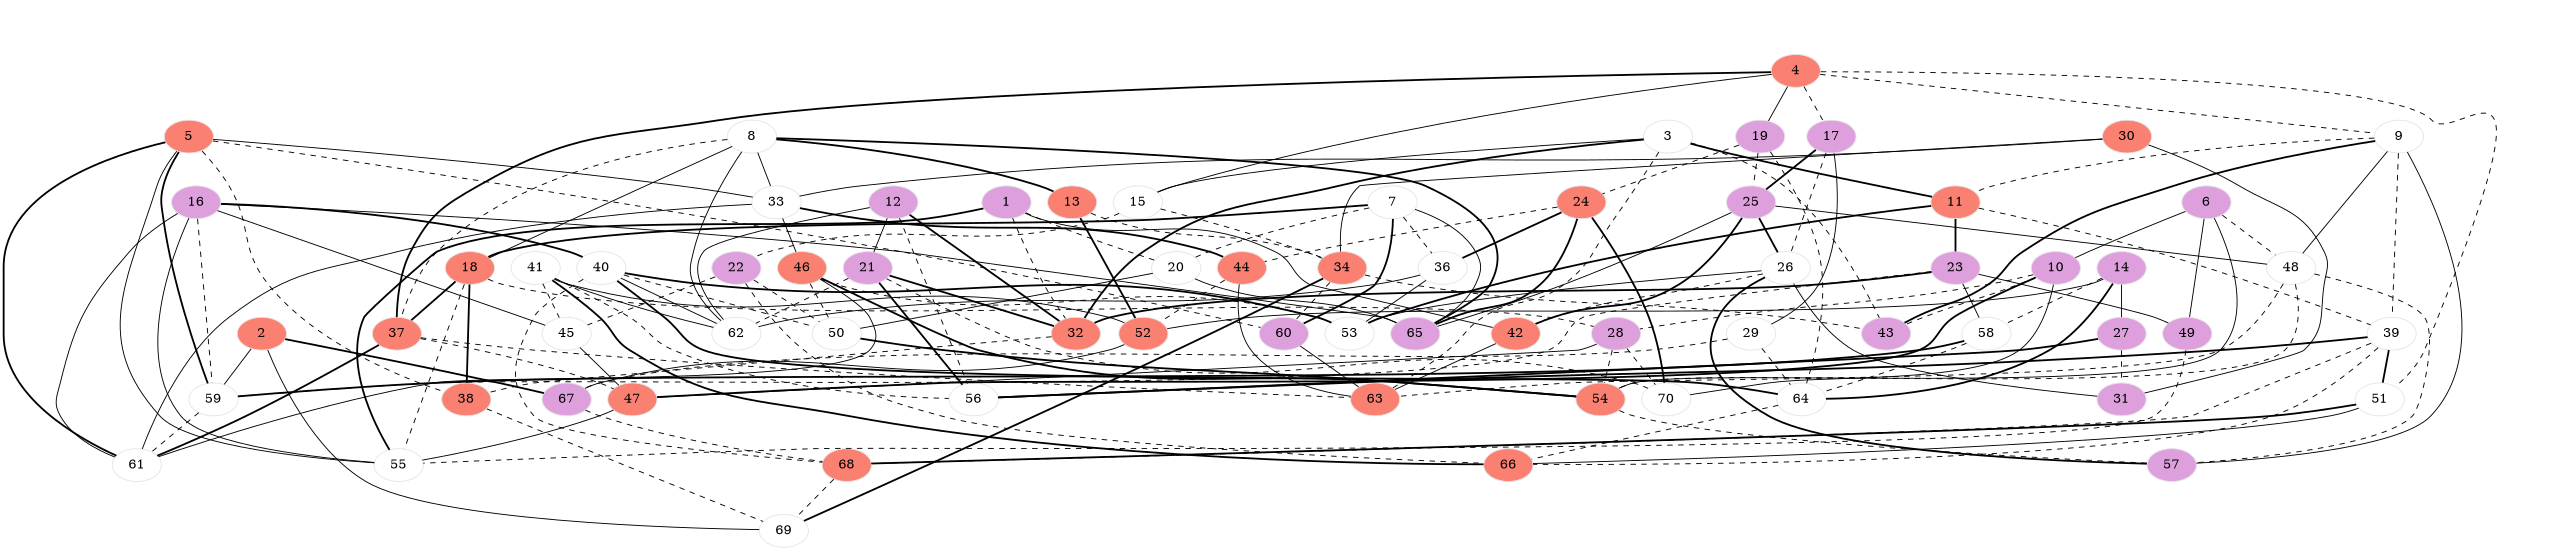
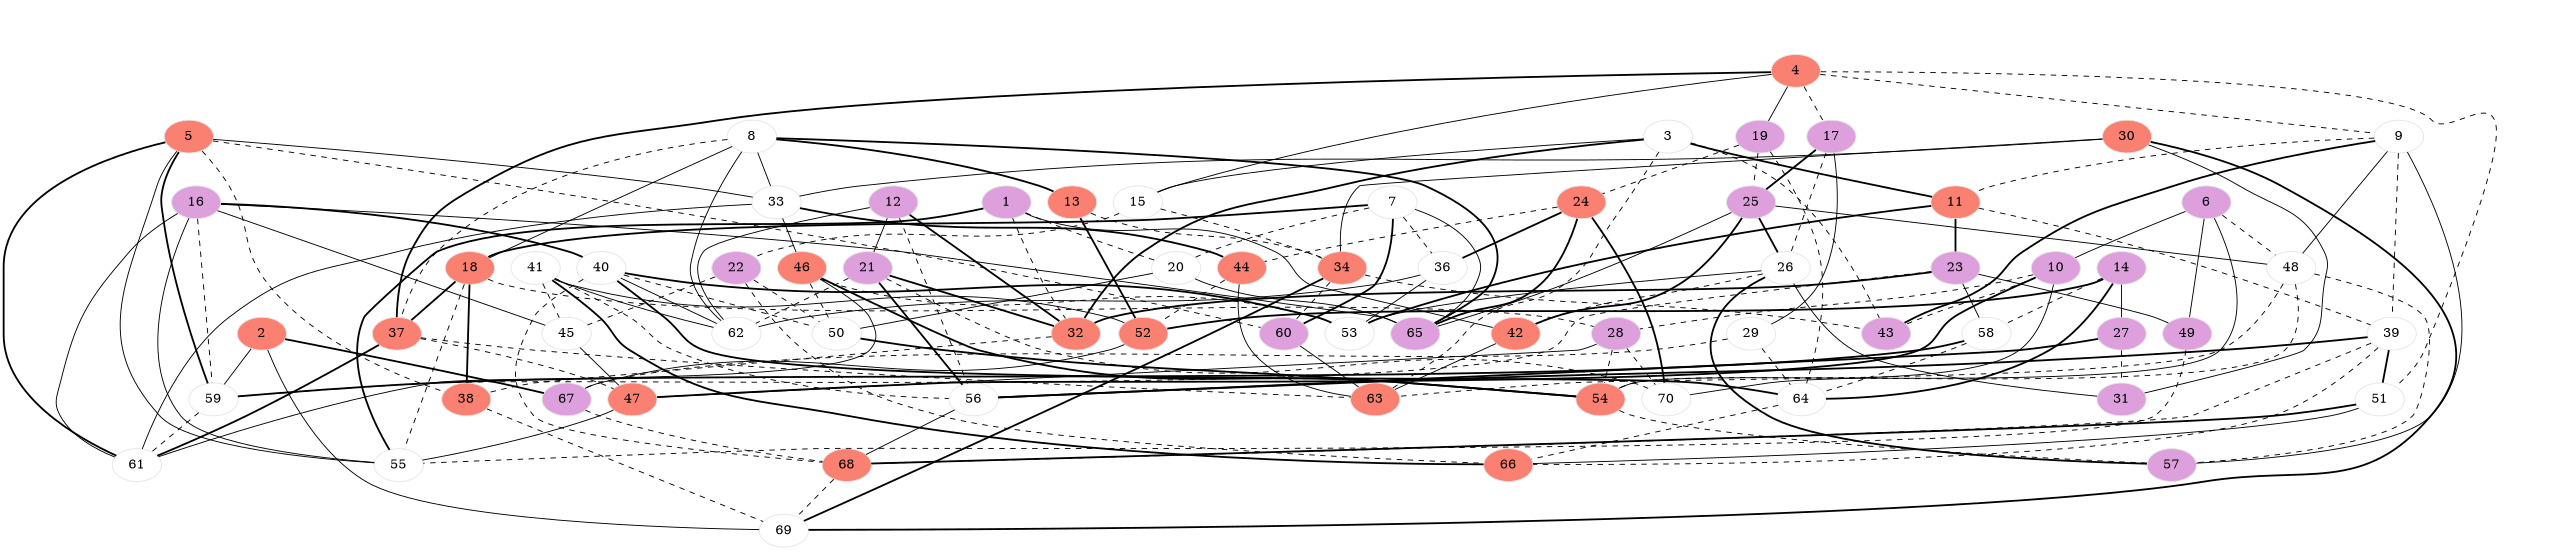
edge "14" -- "52": style solid -> bold
edge "56" -- "68": added
edge "30" -- "69": added
